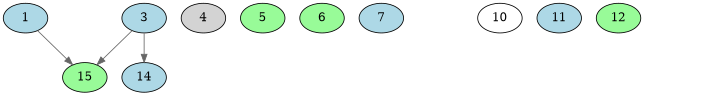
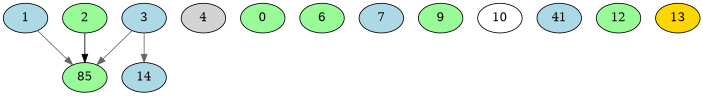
node "2": added
node "5": label "5" -> "0"
node "9": added
node "11": label "11" -> "41"
node "13": added
node "15": label "15" -> "85"
